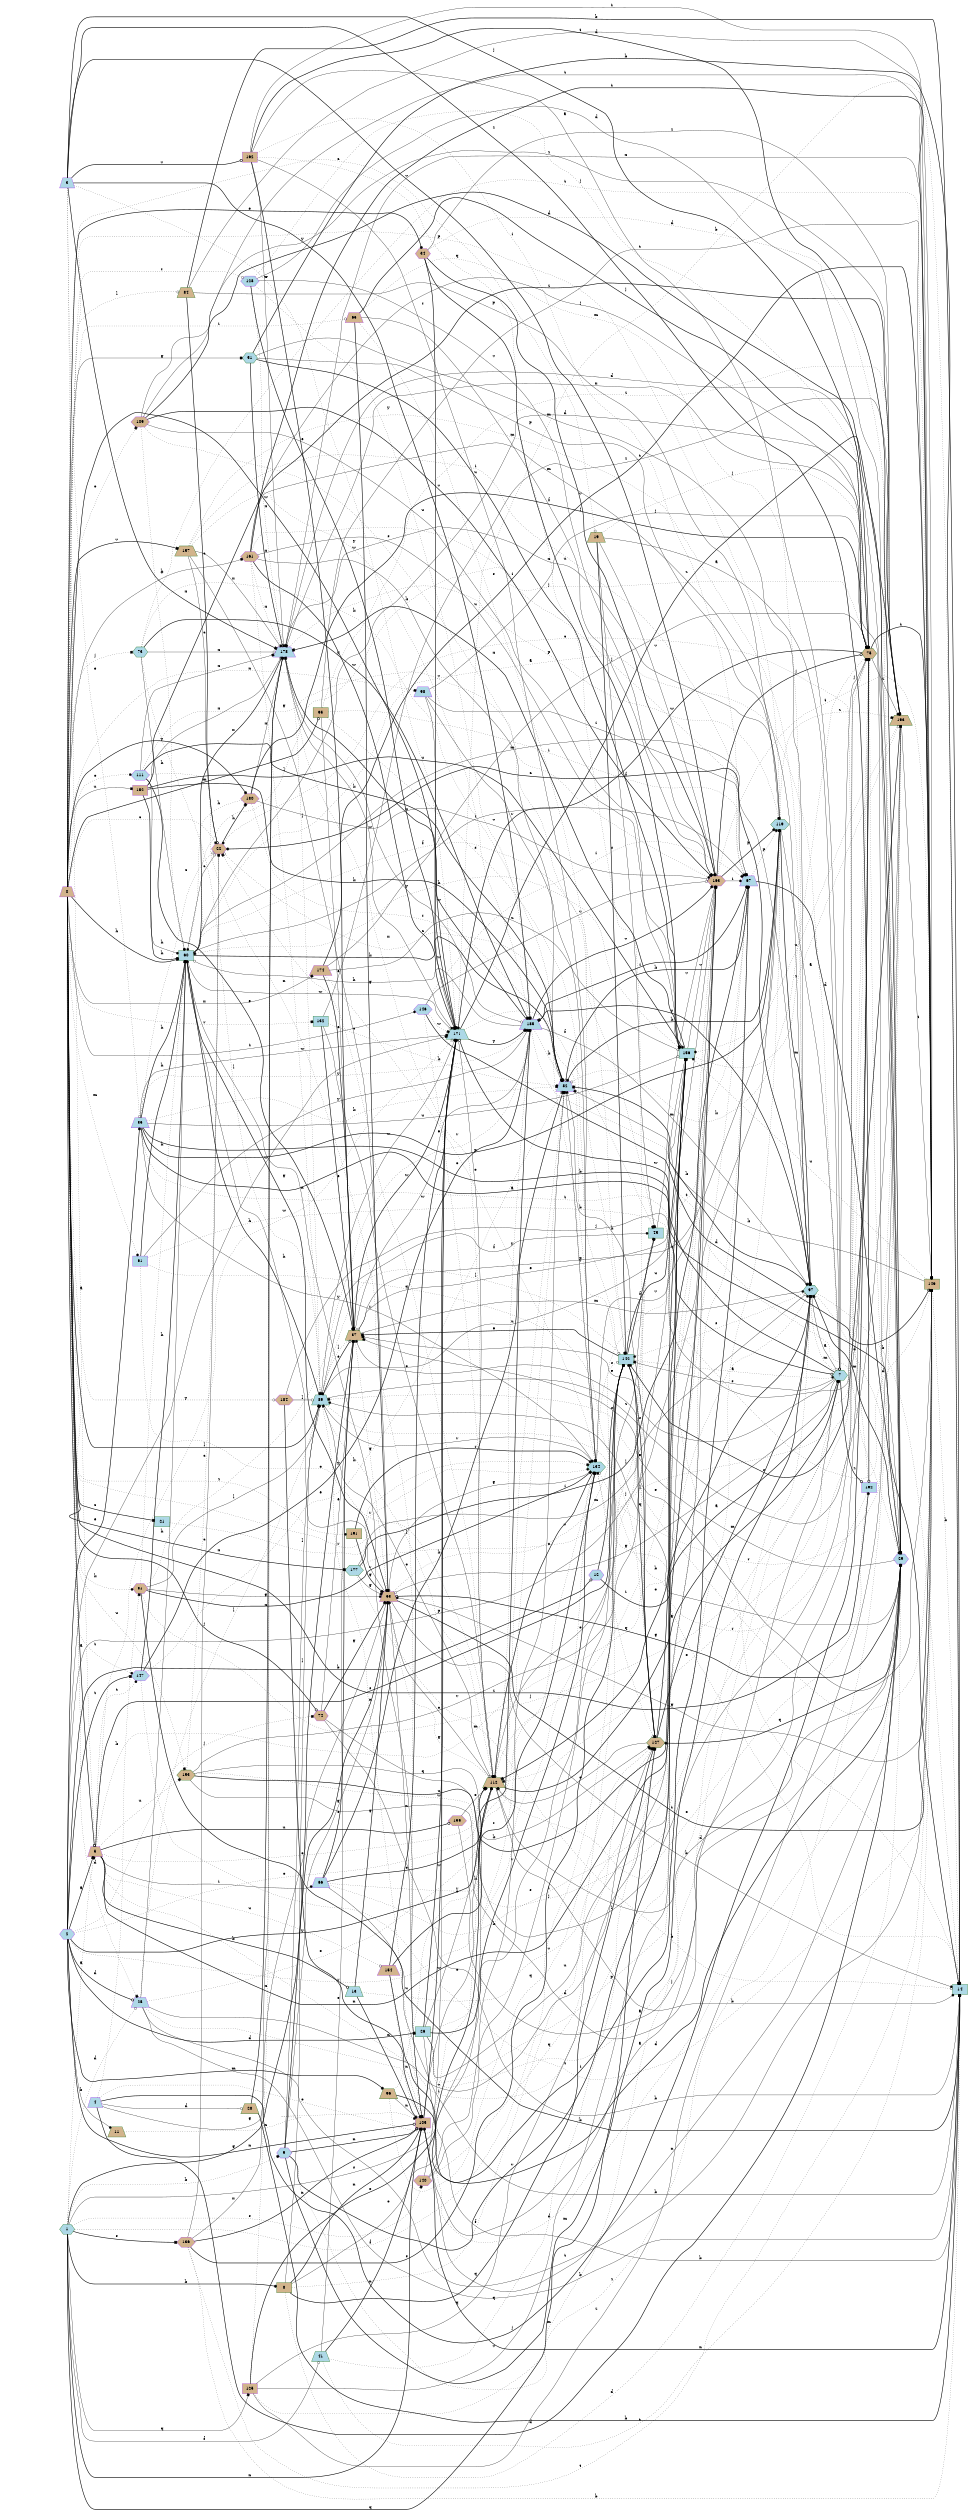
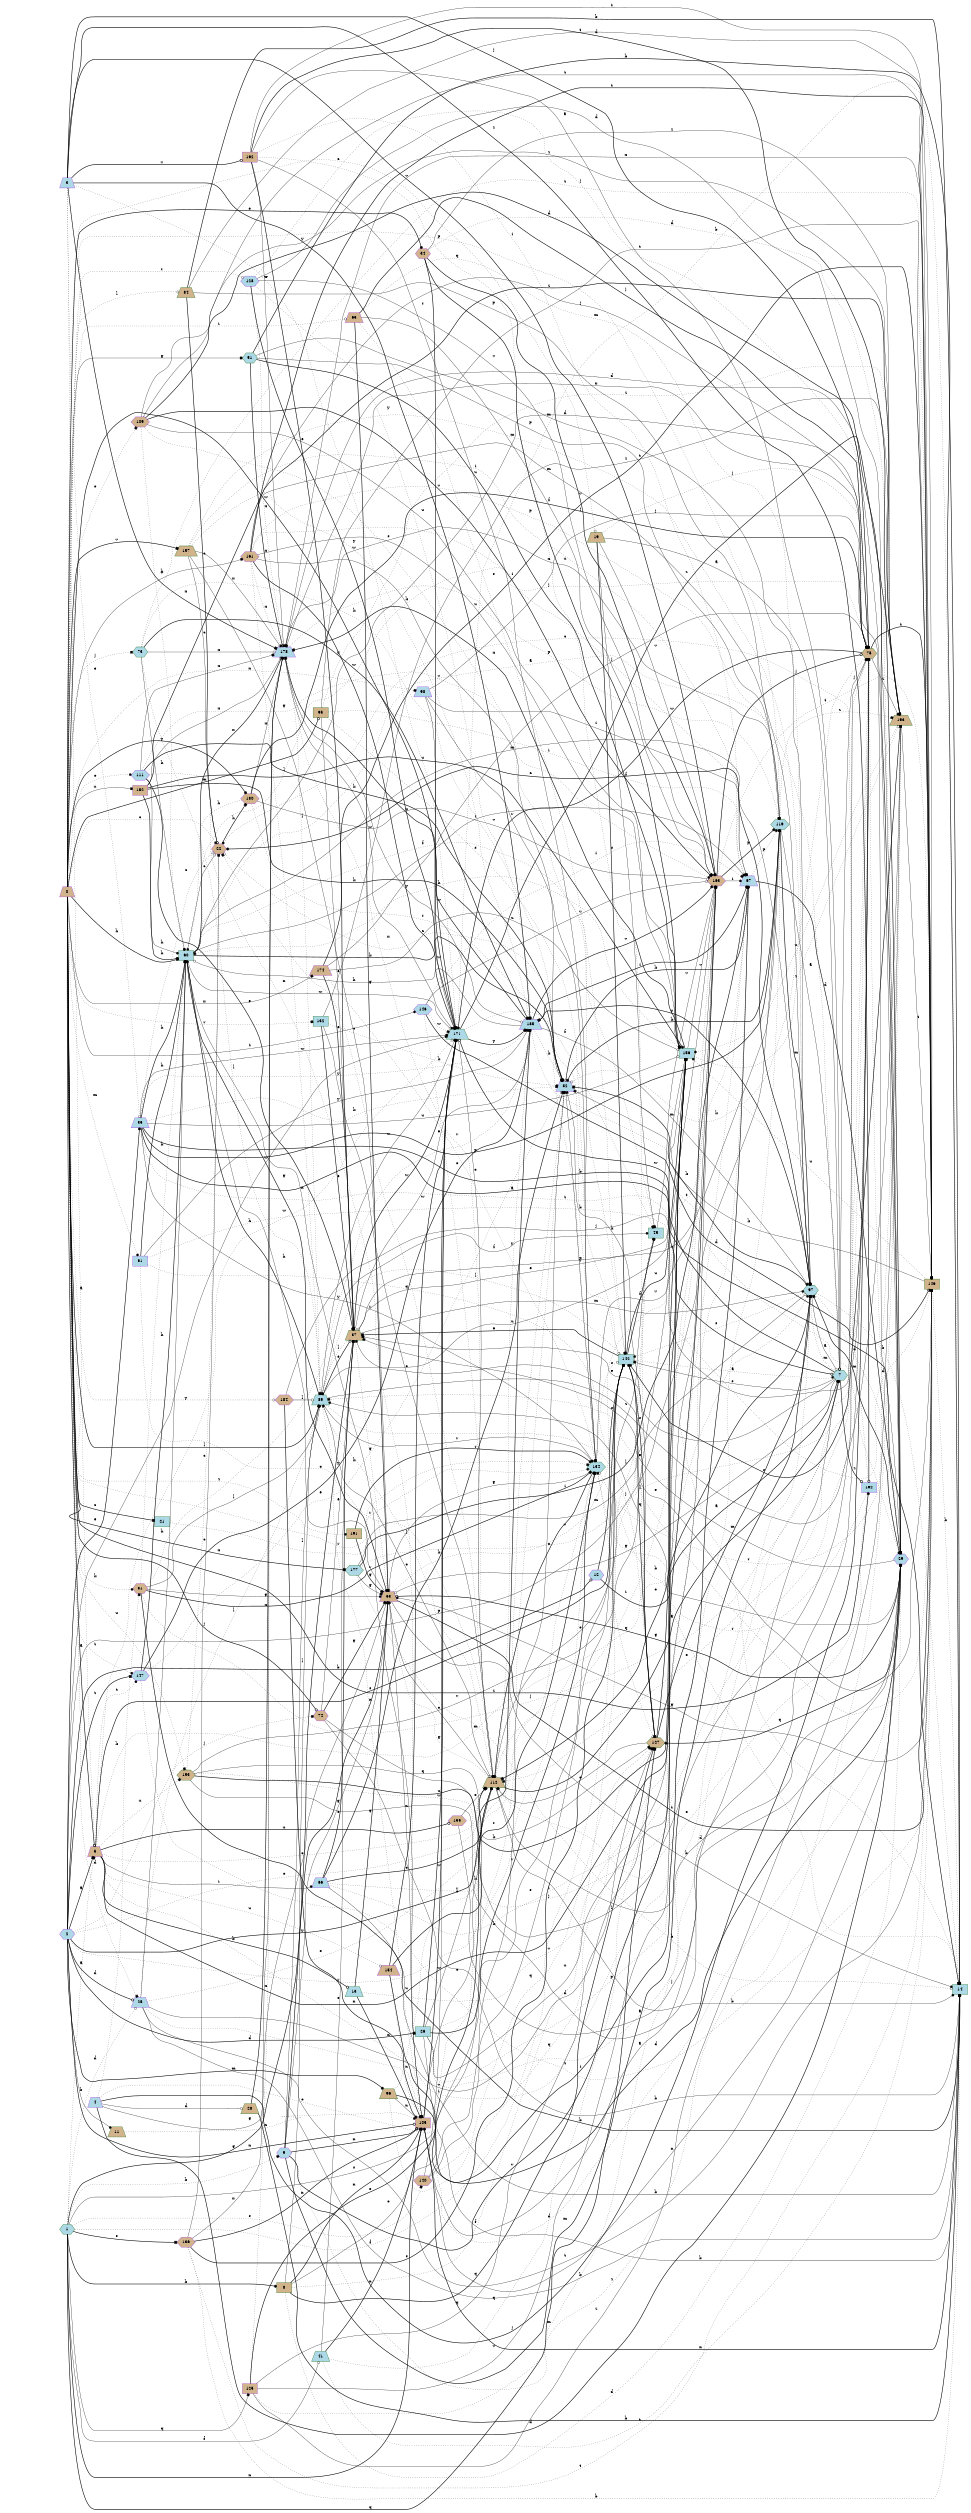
edge "161" -> "119": added, label "p"
